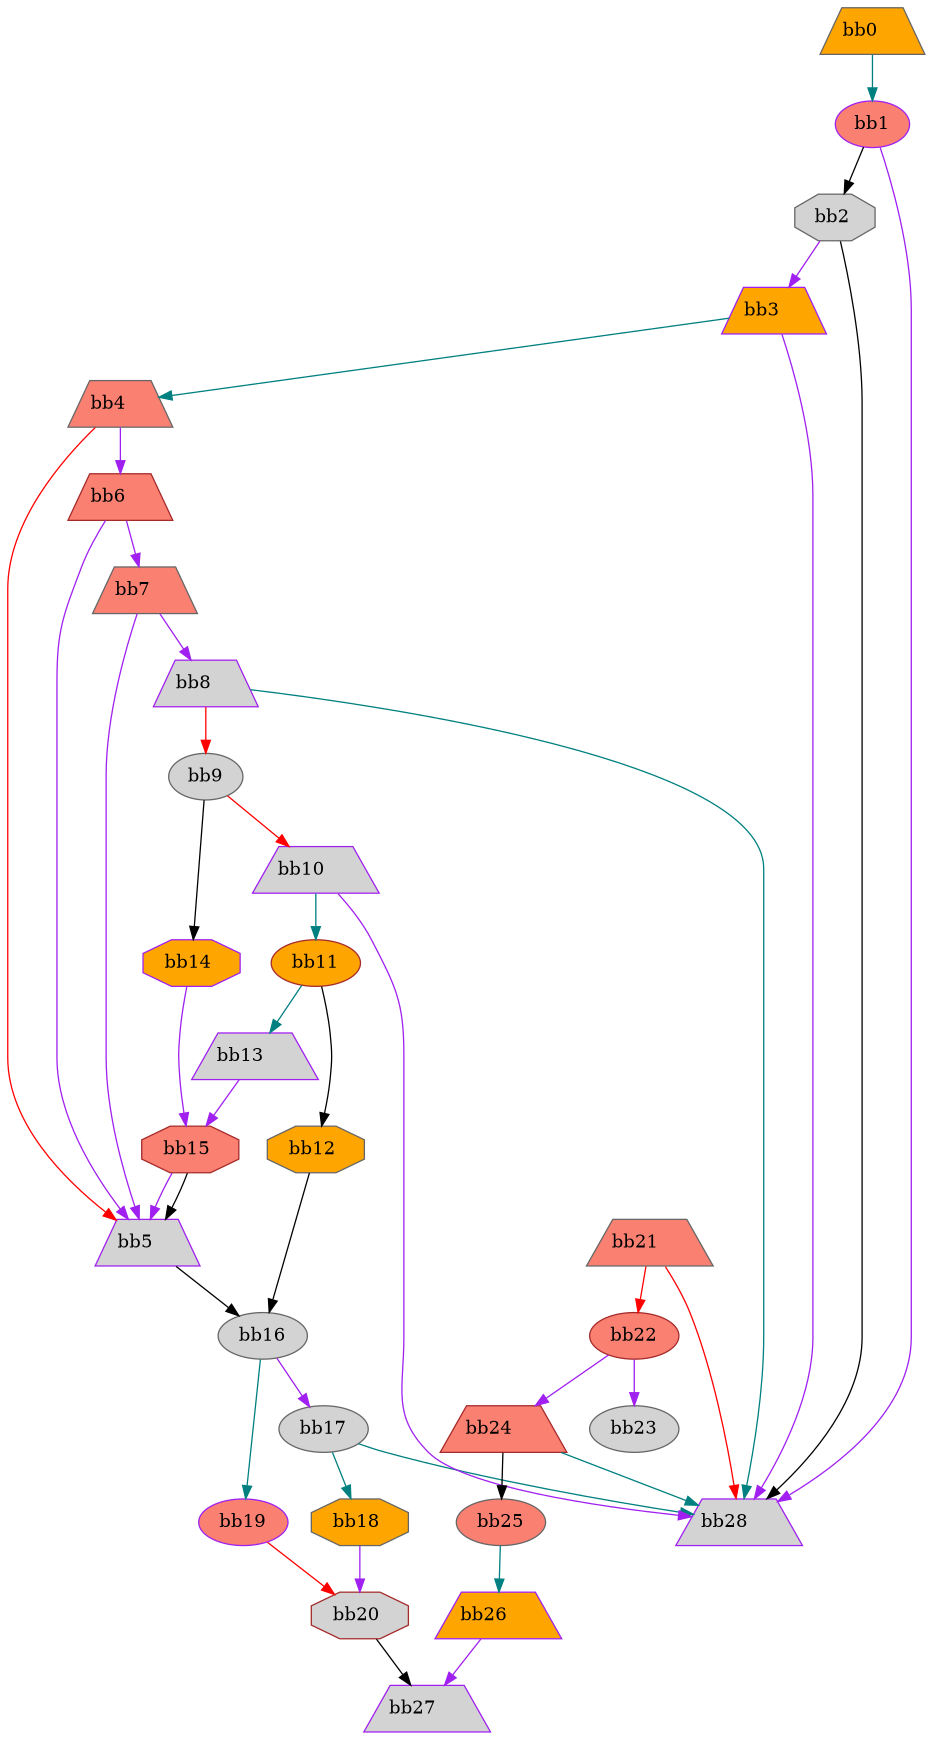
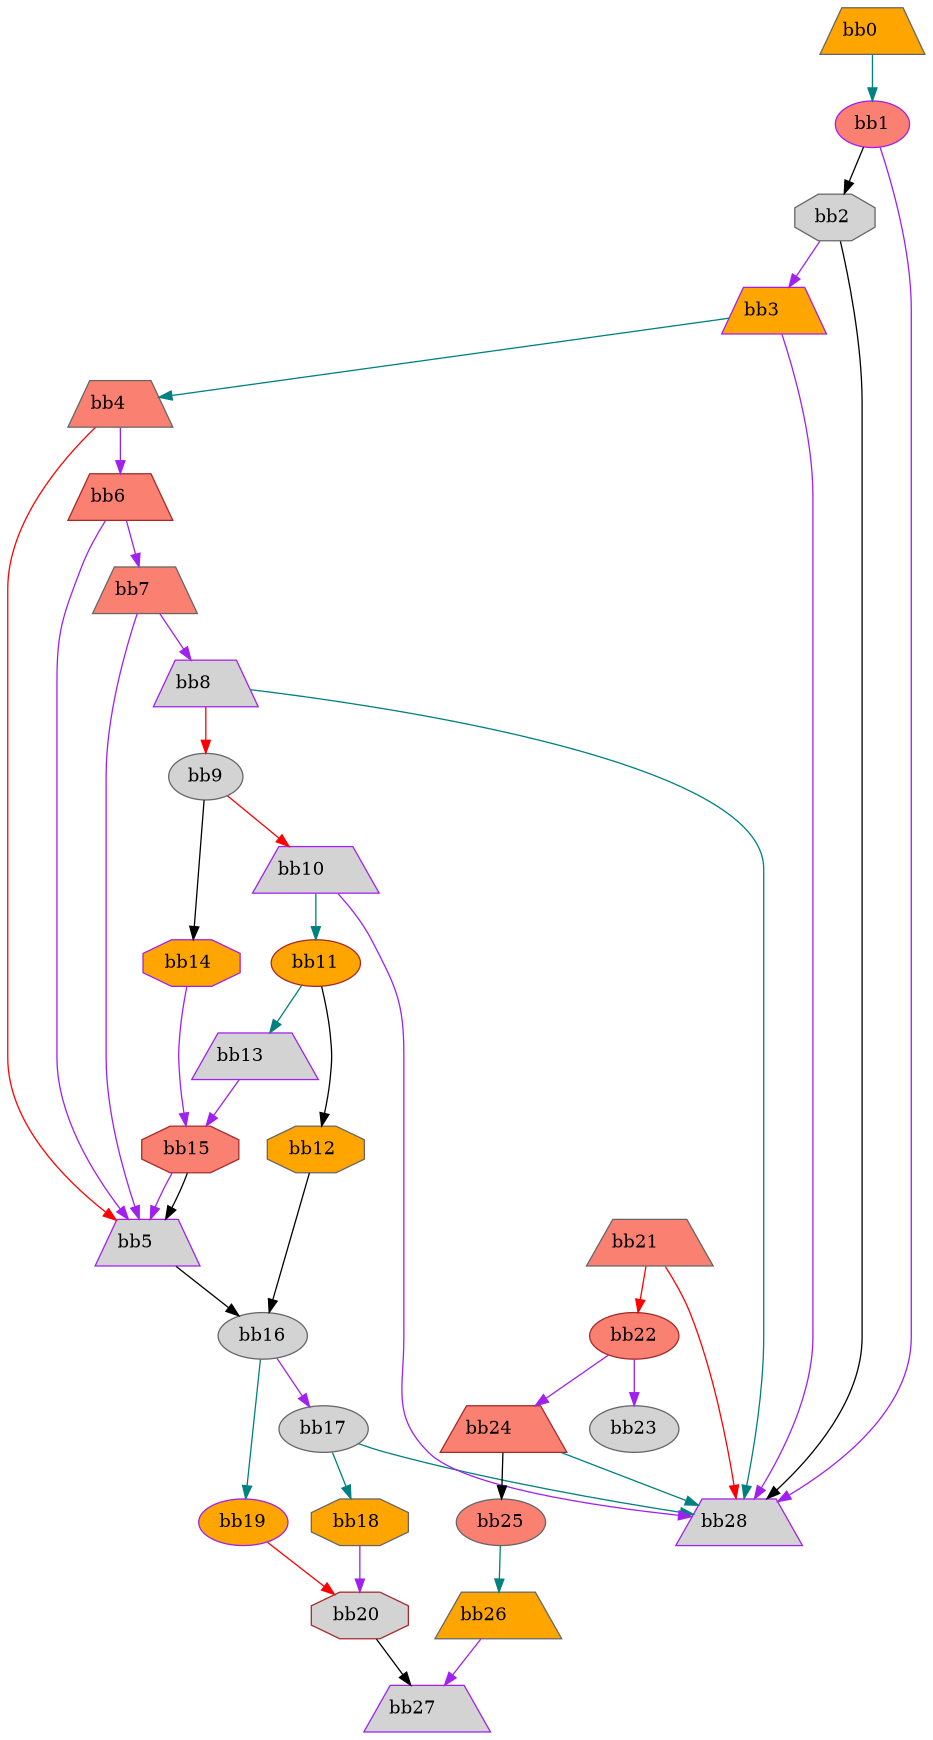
node "bb19": fillcolor salmon -> orange
node "bb26": color purple -> gray40
